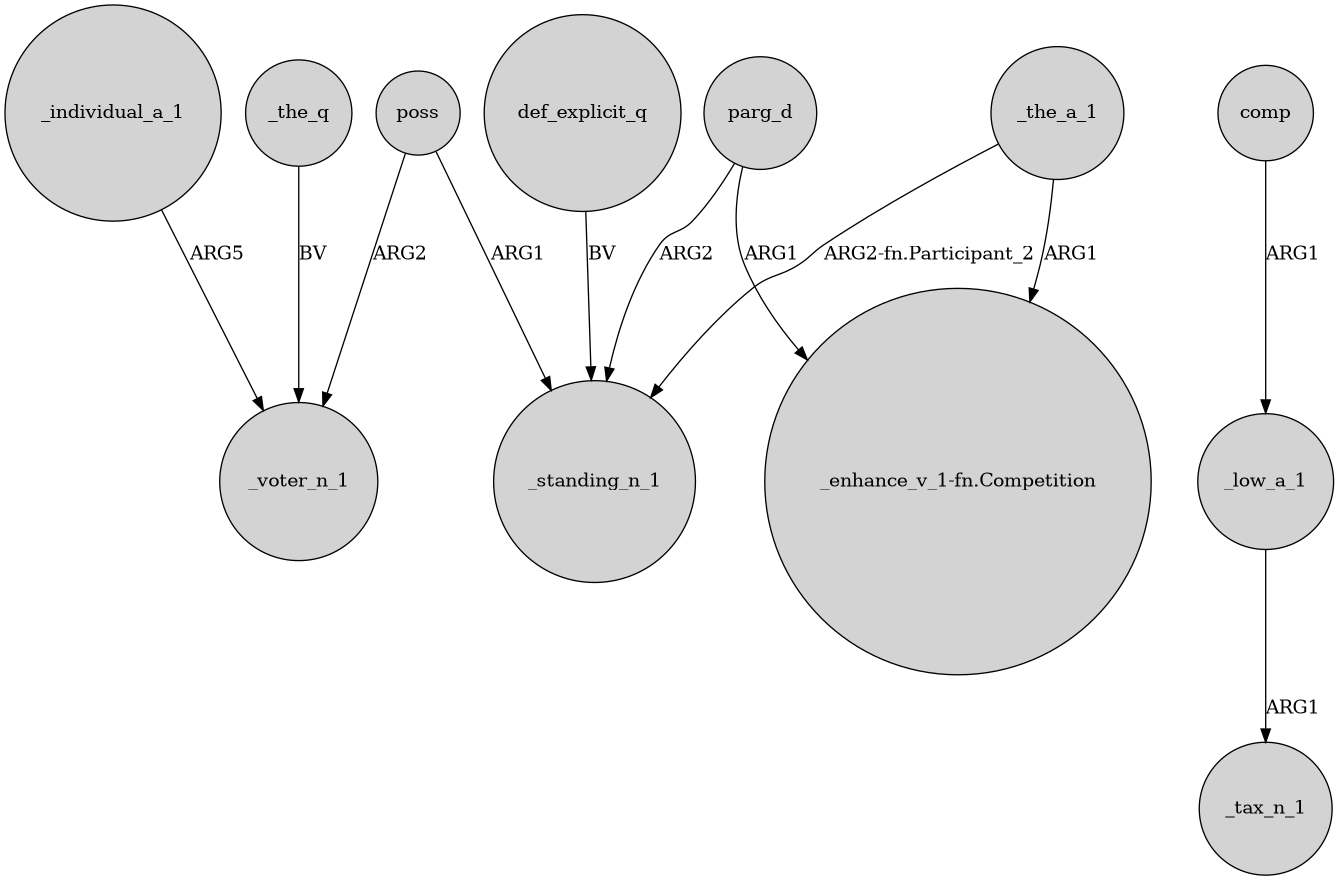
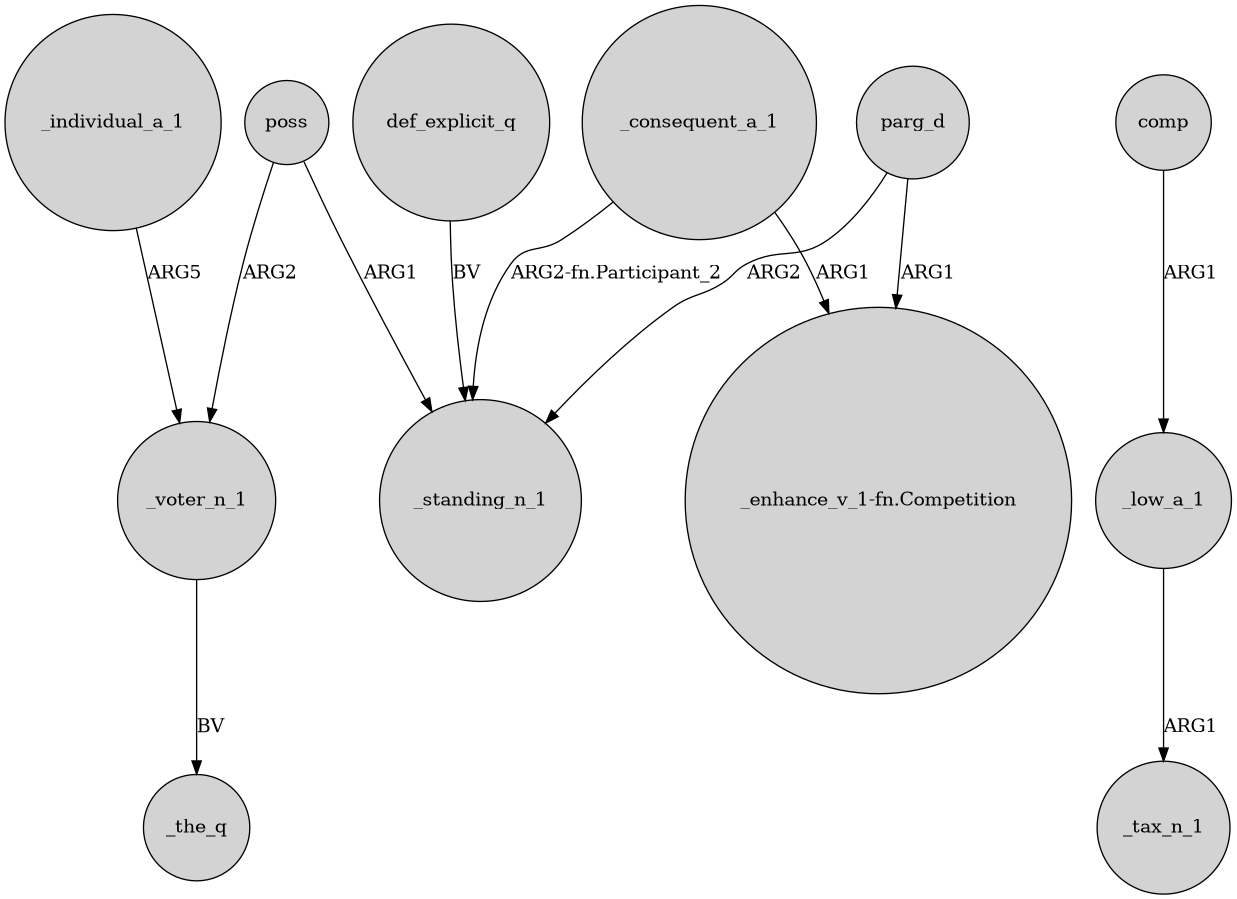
node "_the_a_1": label "_the_a_1" -> "_consequent_a_1"
edge "_the_q" -> "_voter_n_1": reversed
